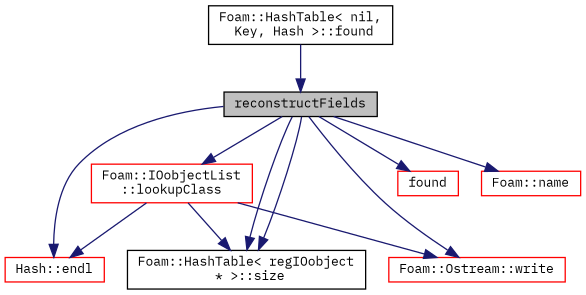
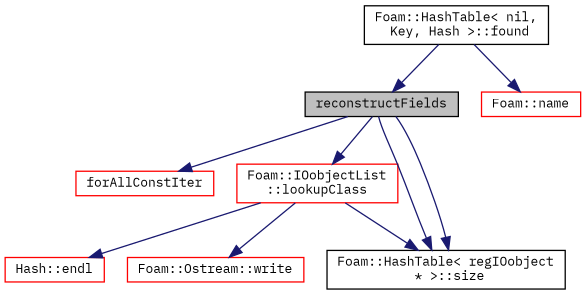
edge "reconstructFields" -> "Hash::endl": removed
edge "reconstructFields" -> "Foam::name": now "Foam::HashTable< nil, Key, Hash >::found" -> "Foam::name"
node "found": label "found" -> "forAllConstIter"
edge "reconstructFields" -> "Foam::Ostream::write": removed
